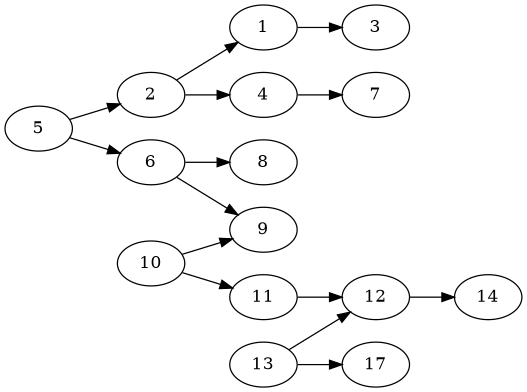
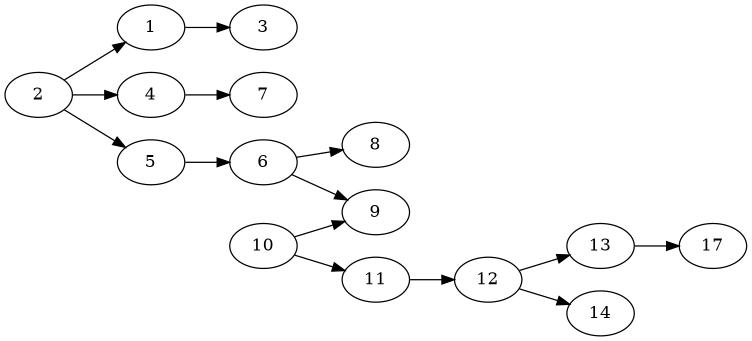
edge "5" -> "2": reversed
edge "13" -> "12": reversed
